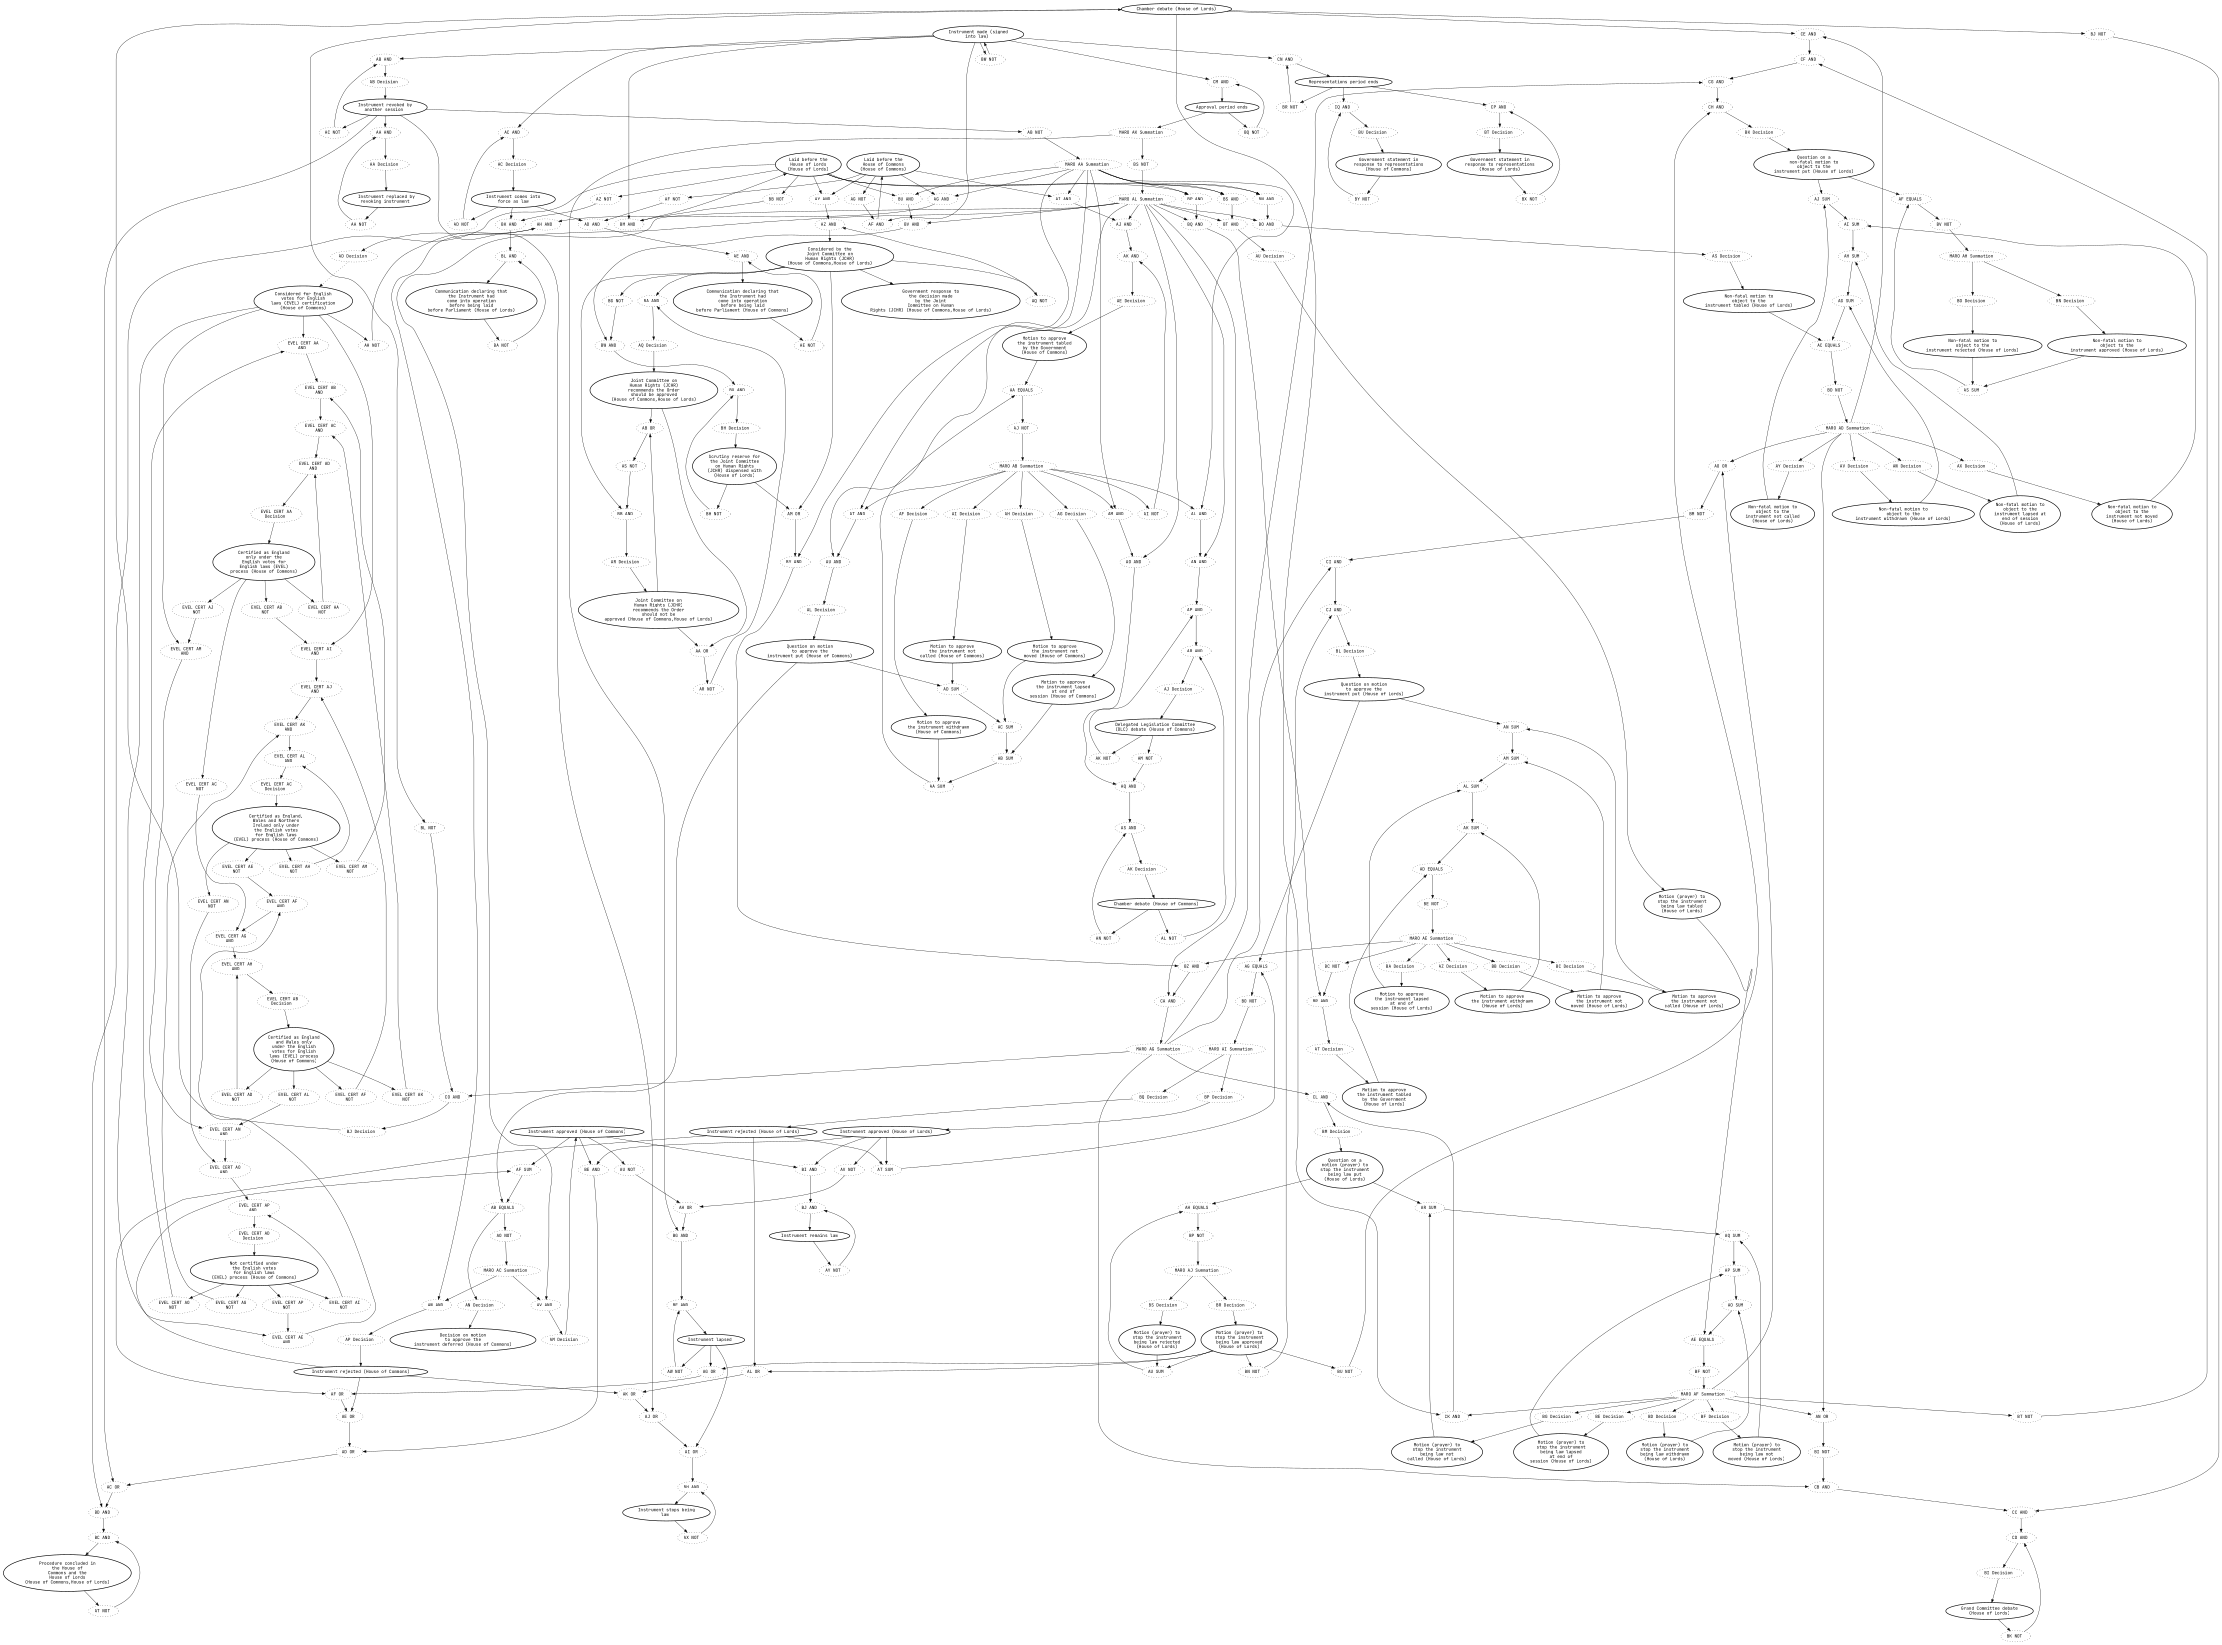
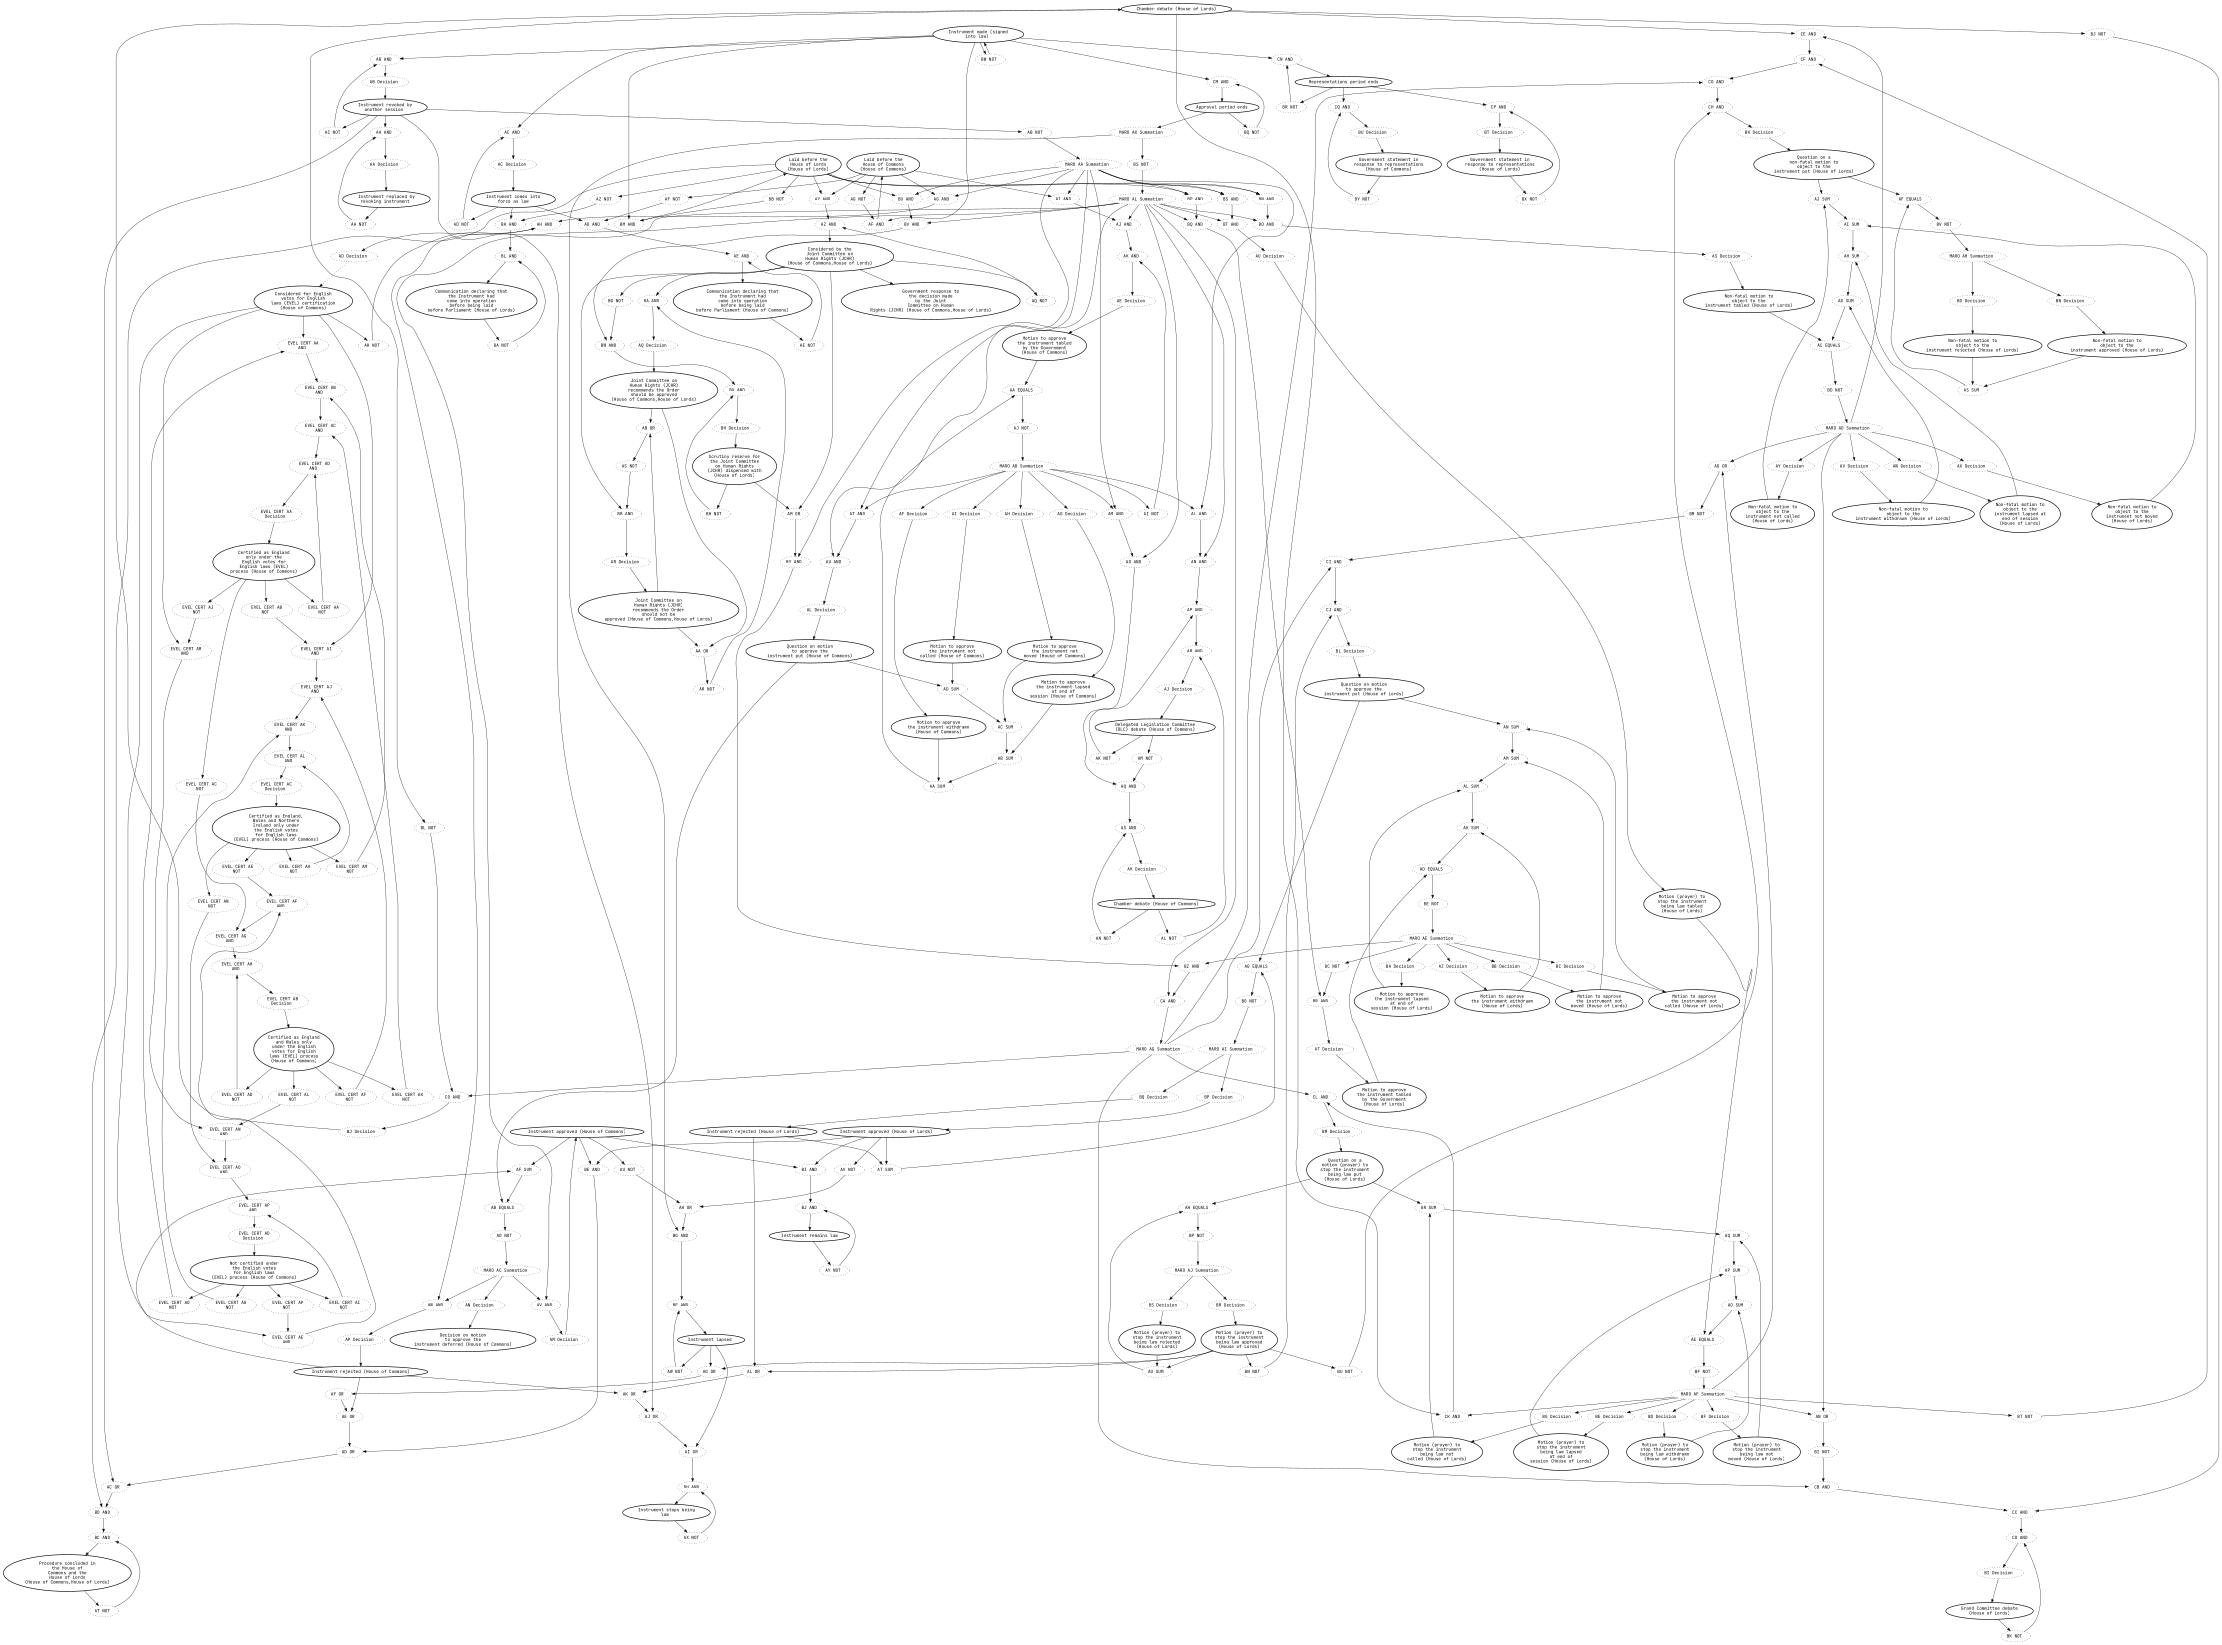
edge "Instrument rejected (House of Lords)" -> "AF OR": removed
edge "AB EQUALS" -> "AN Decision": now "MARO AC Summation" -> "AN Decision"
